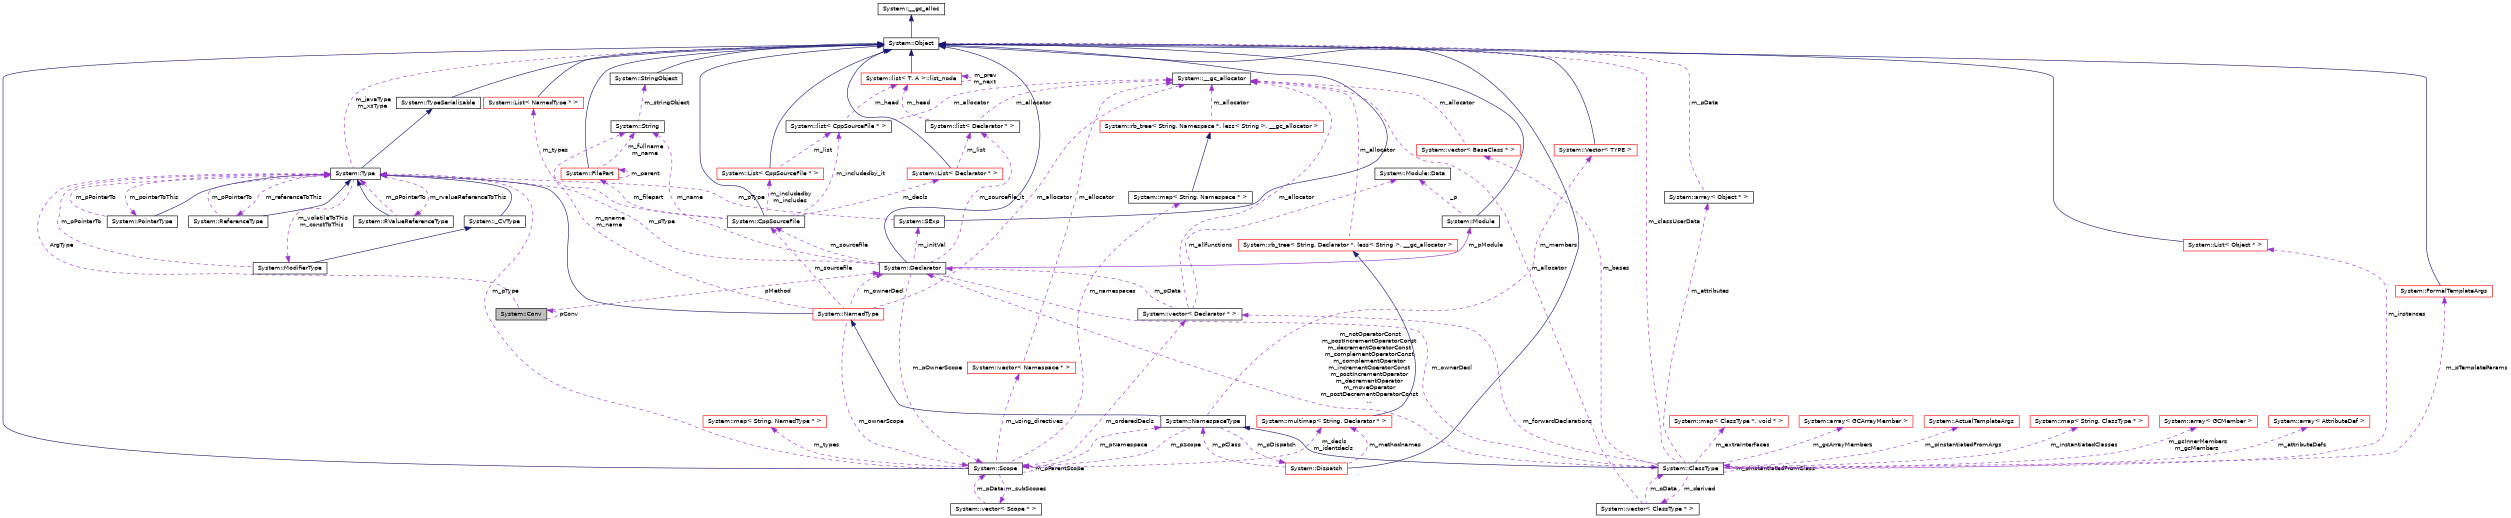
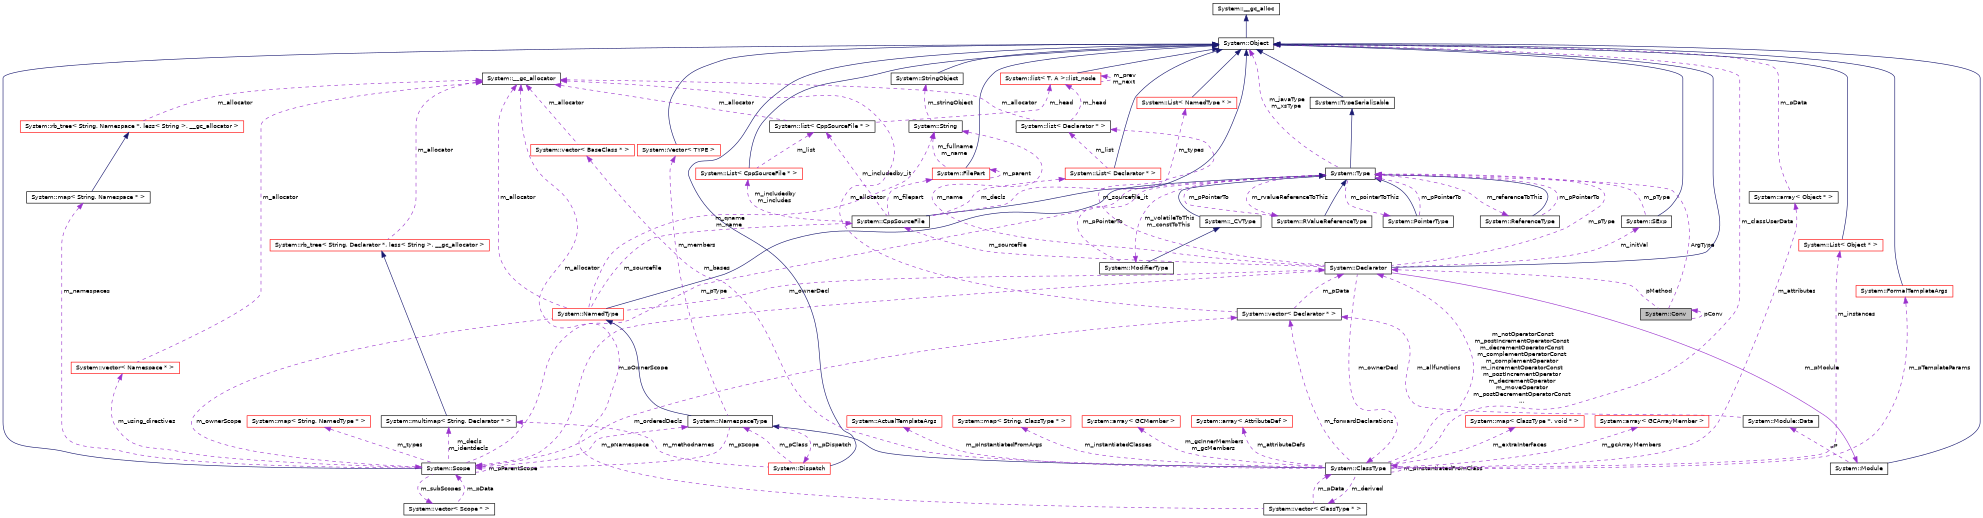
edge "System::vector< Declarator * >" -> "System::Module::Data": reversed
node "System::multimap< String, Declarator * >": color red -> black
